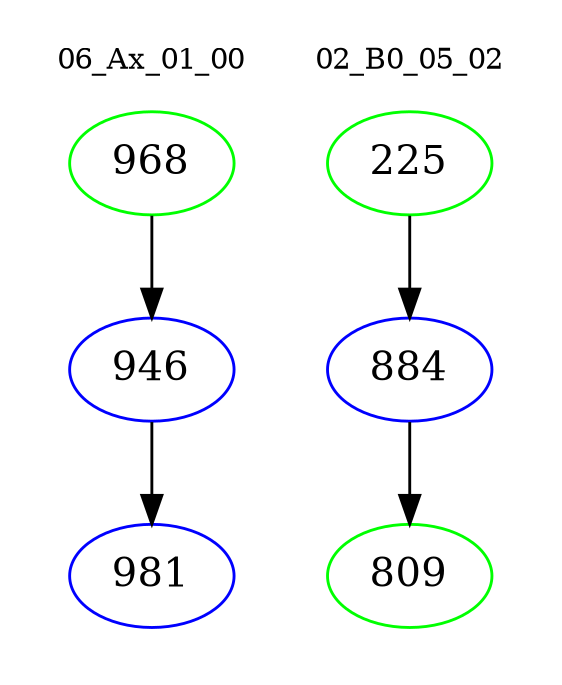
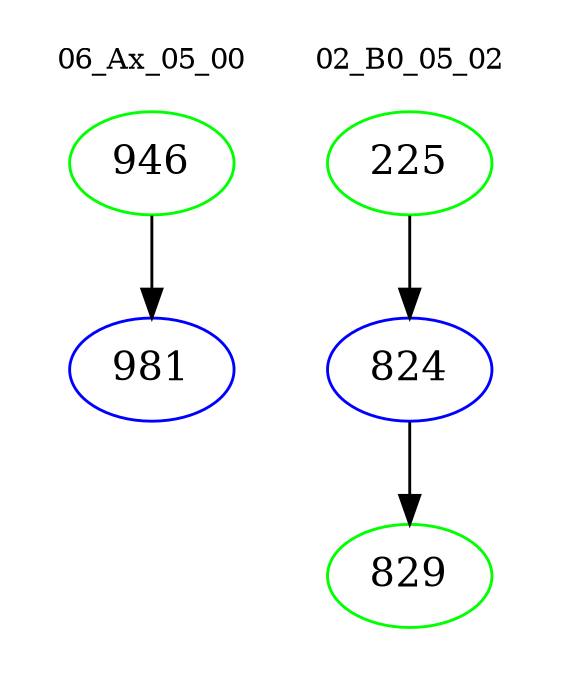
cluster "06_Ax_01_00": label "06_Ax_01_00" -> "06_Ax_05_00"
node "968": removed
node "946": color blue -> green
node "884": label "884" -> "824"
node "809": label "809" -> "829"
